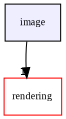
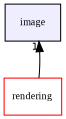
edge "image" -> "rendering": reversed
